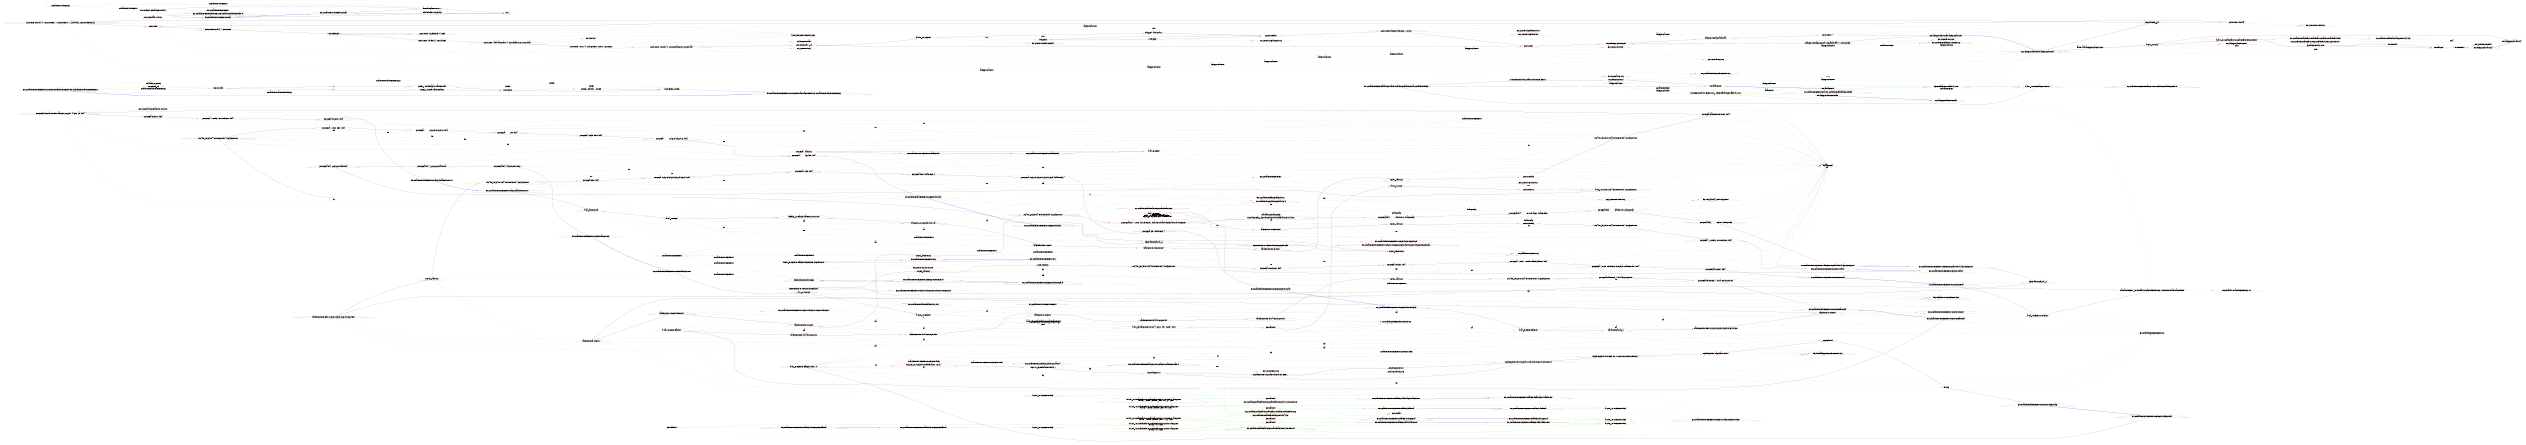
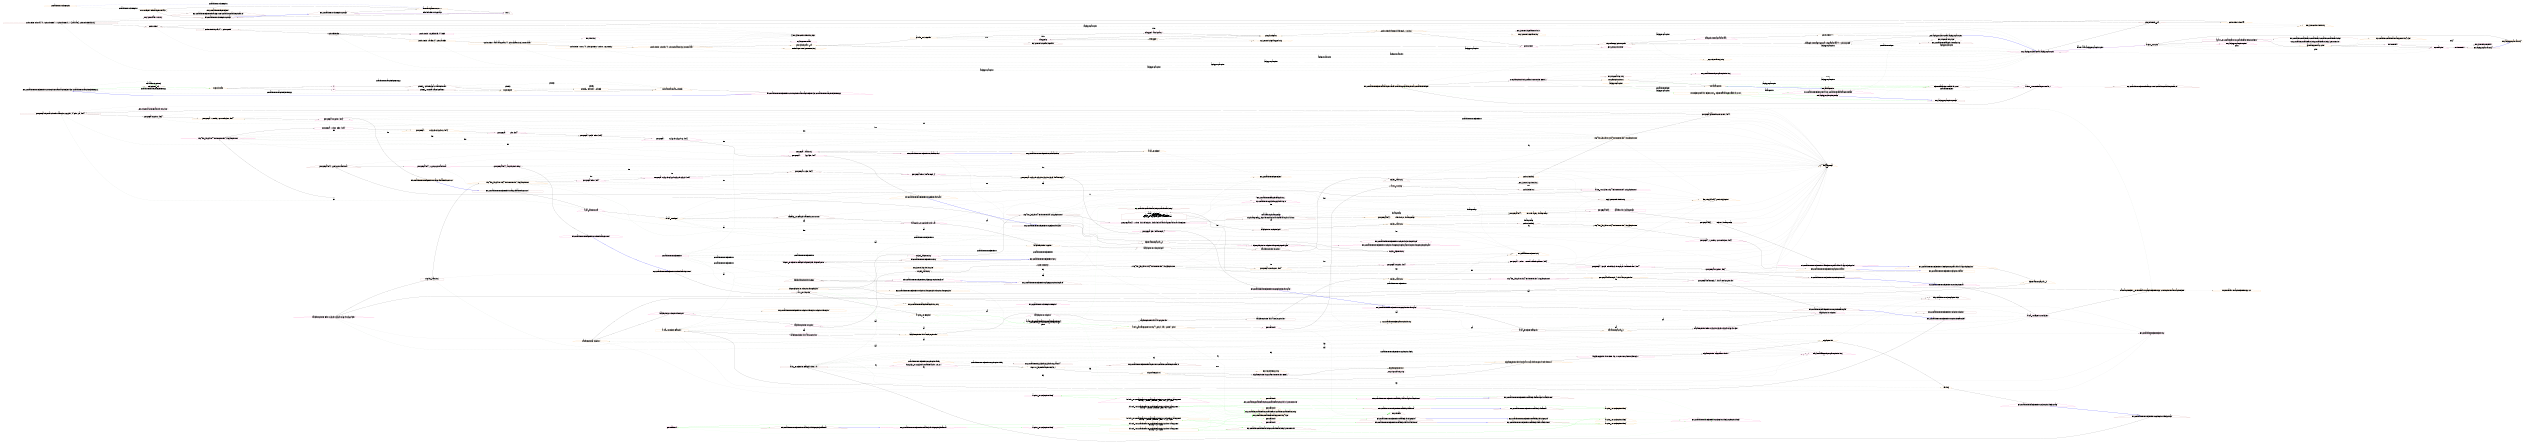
node "Entry System.Enum.ToString()": label "Entry System.Enum.ToString()" -> "RenderParsingErrorsText System.Enum.ToString()"
node "e.Option.HelpText = optionHelp": label "e.Option.HelpText = optionHelp" -> "e.Option.LastPostParsingState = optionHelp"
edge "CommandLine.Text.Tests.HelpTextFixture" -> "_helpText.AddOptions(new MockOptionsWithLongDescription())": label "CommandLine.Text.Tests.HelpTextFixture" -> "year"
